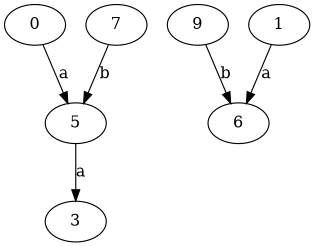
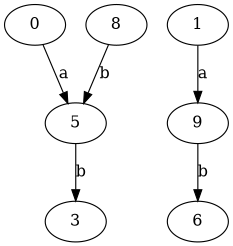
node "7": label "7" -> "8"
edge "1" -> "6": now "1" -> "9"
edge "5" -> "3": label "a" -> "b"
